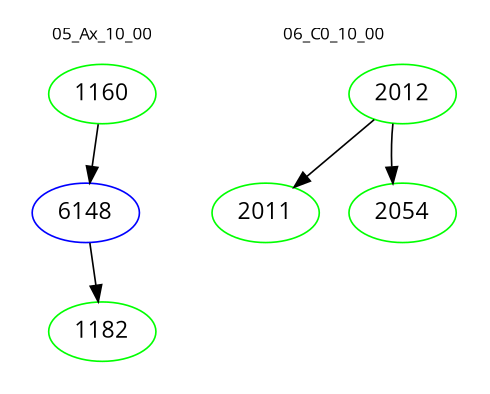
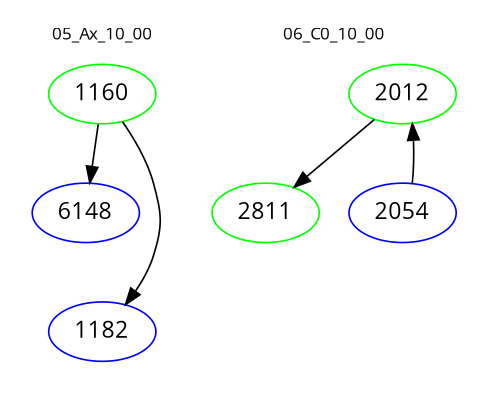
edge "2012" -> "2054": reversed
node "2011": label "2011" -> "2811"
node "2054": color green -> blue
edge "6148" -> "1182": now "1160" -> "1182"
node "1182": color green -> blue
